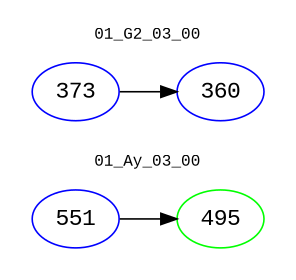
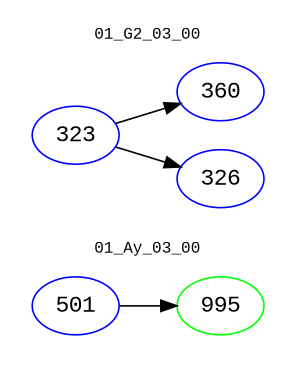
node "373": label "373" -> "323"
node "326": added
node "551": label "551" -> "501"
node "495": label "495" -> "995"
